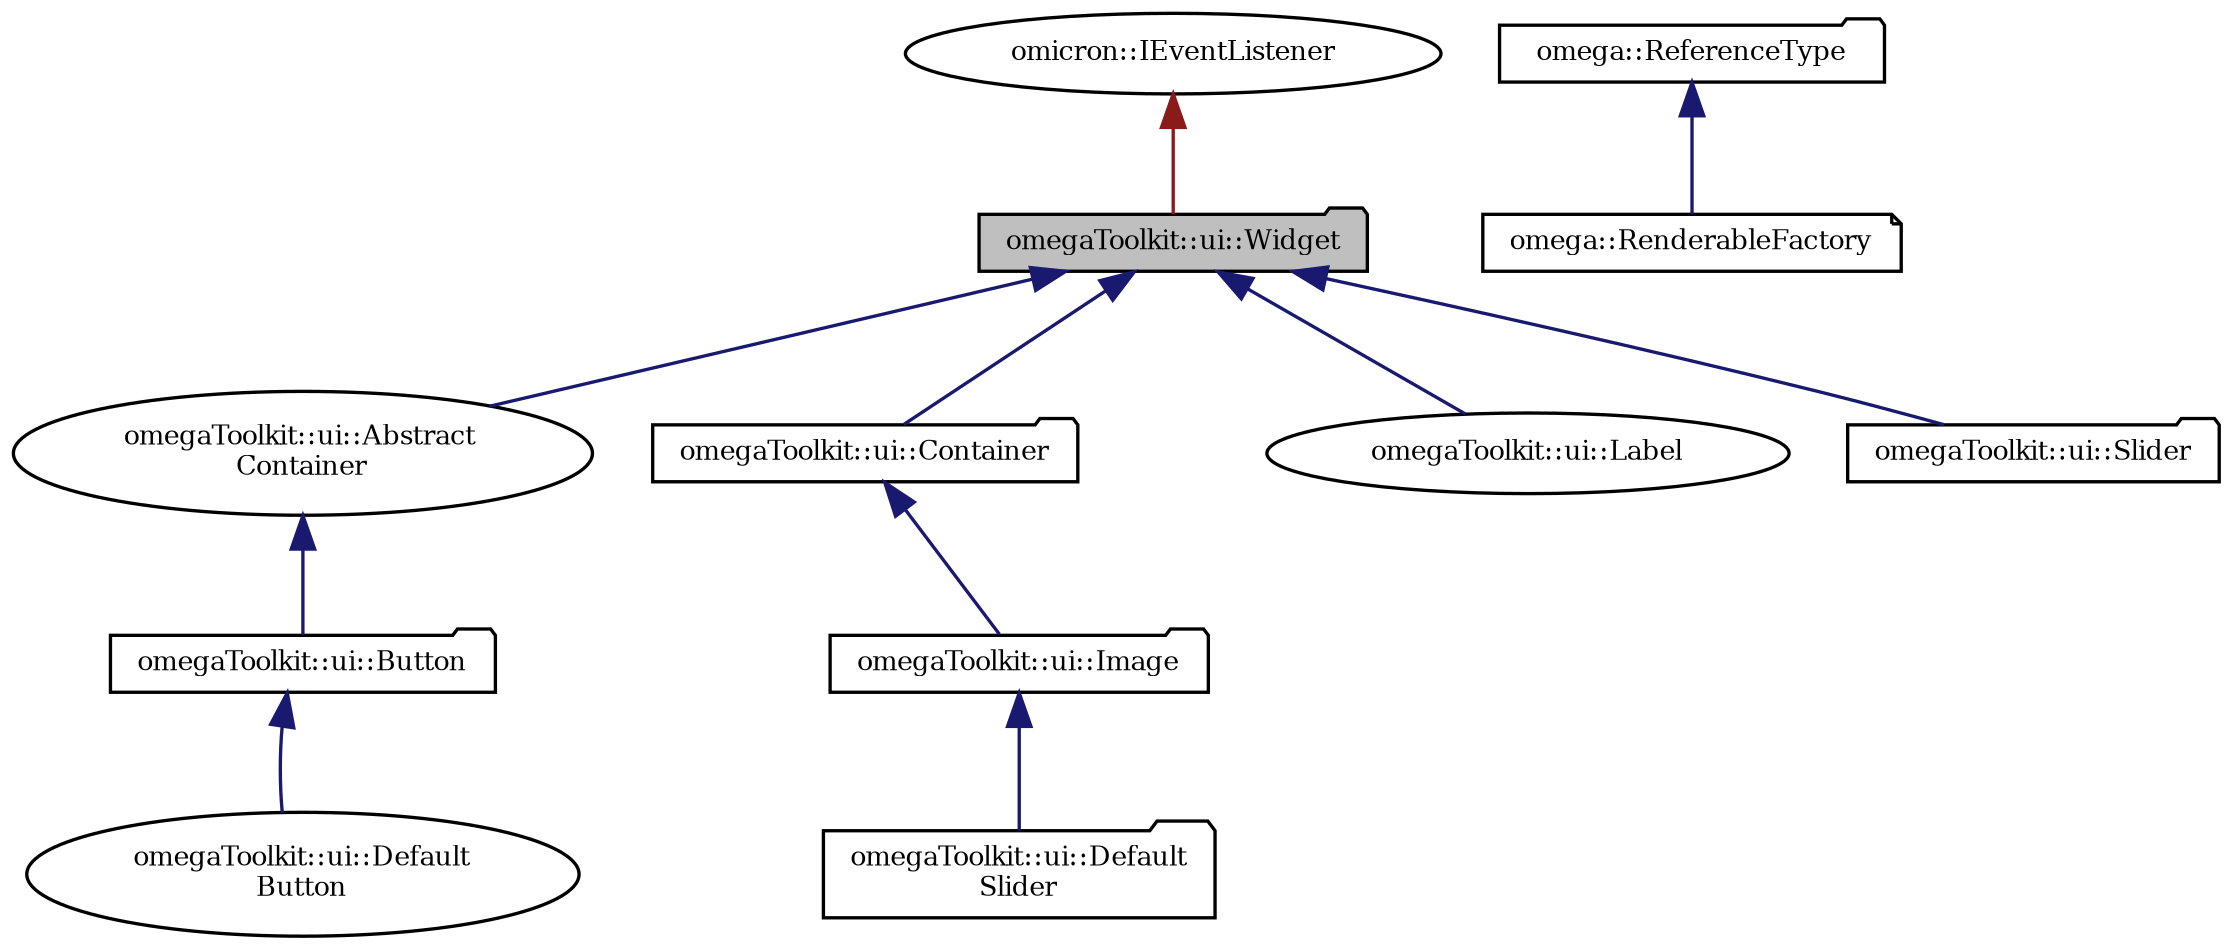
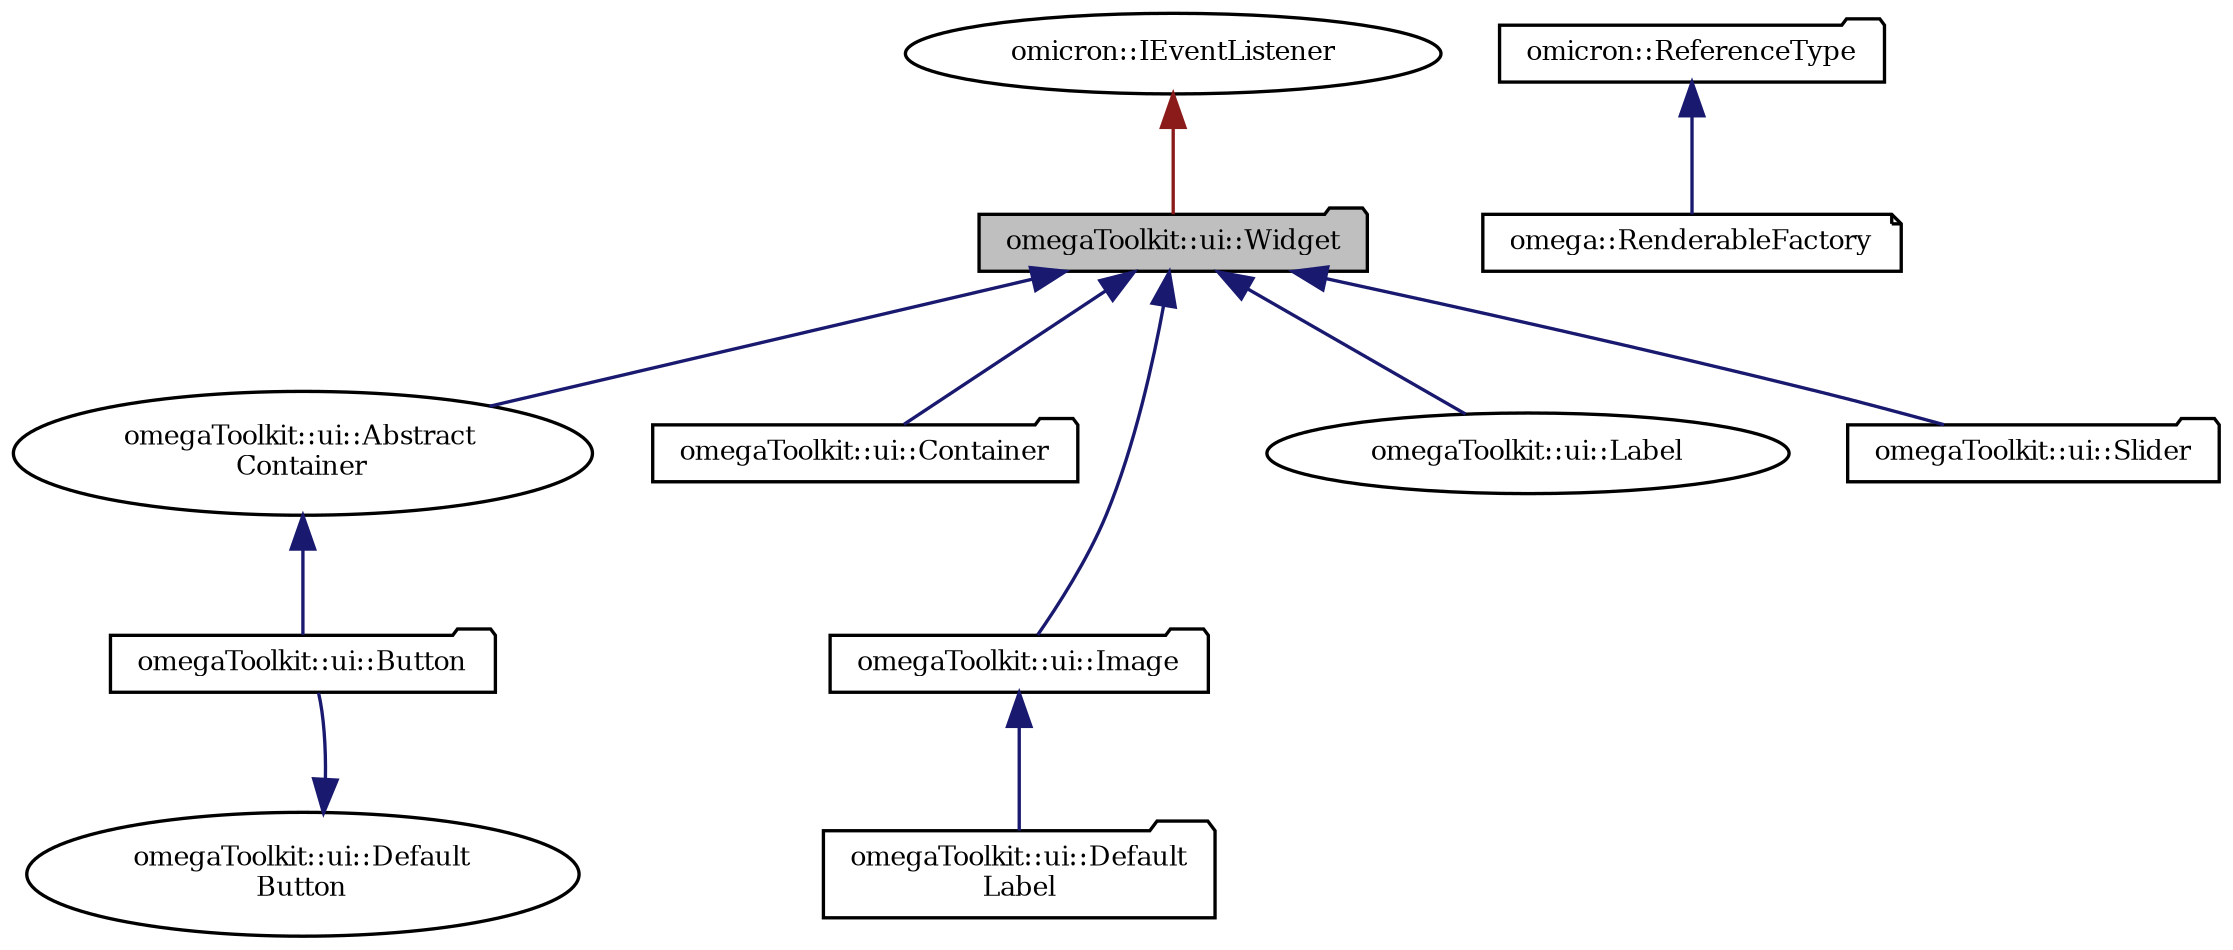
node "omega::ReferenceType": label "omega::ReferenceType" -> "omicron::ReferenceType"
edge "omegaToolkit::ui::Image" -> "omegaToolkit::ui::Container": now "omegaToolkit::ui::Image" -> "omegaToolkit::ui::Widget"
edge "omegaToolkit::ui::Default Button" -> "omegaToolkit::ui::Button": reversed
node "omegaToolkit::ui::Default Slider": label "omegaToolkit::ui::Default Slider" -> "omegaToolkit::ui::Default Label"
